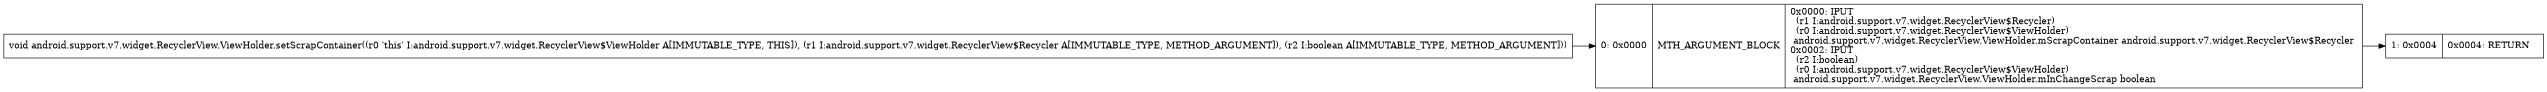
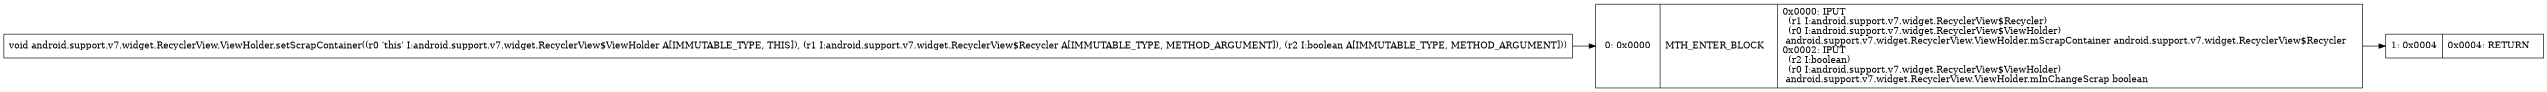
node "0: 0x0000": text "MTH_ARGUMENT_BLOCK" -> "MTH_ENTER_BLOCK"
